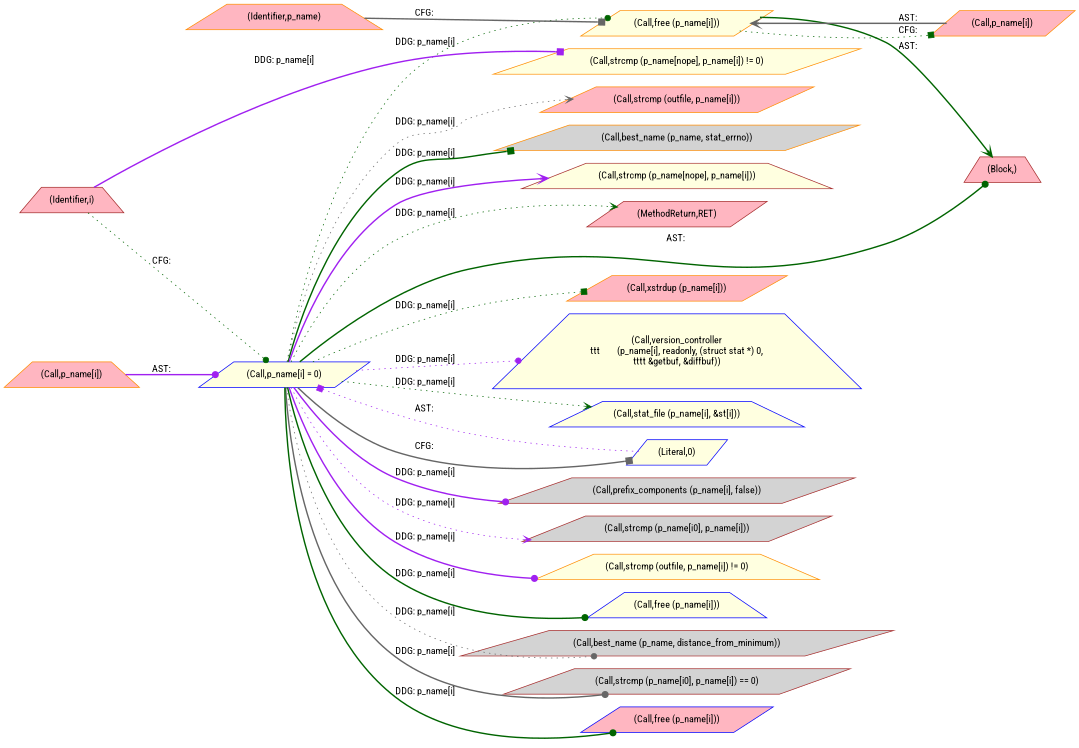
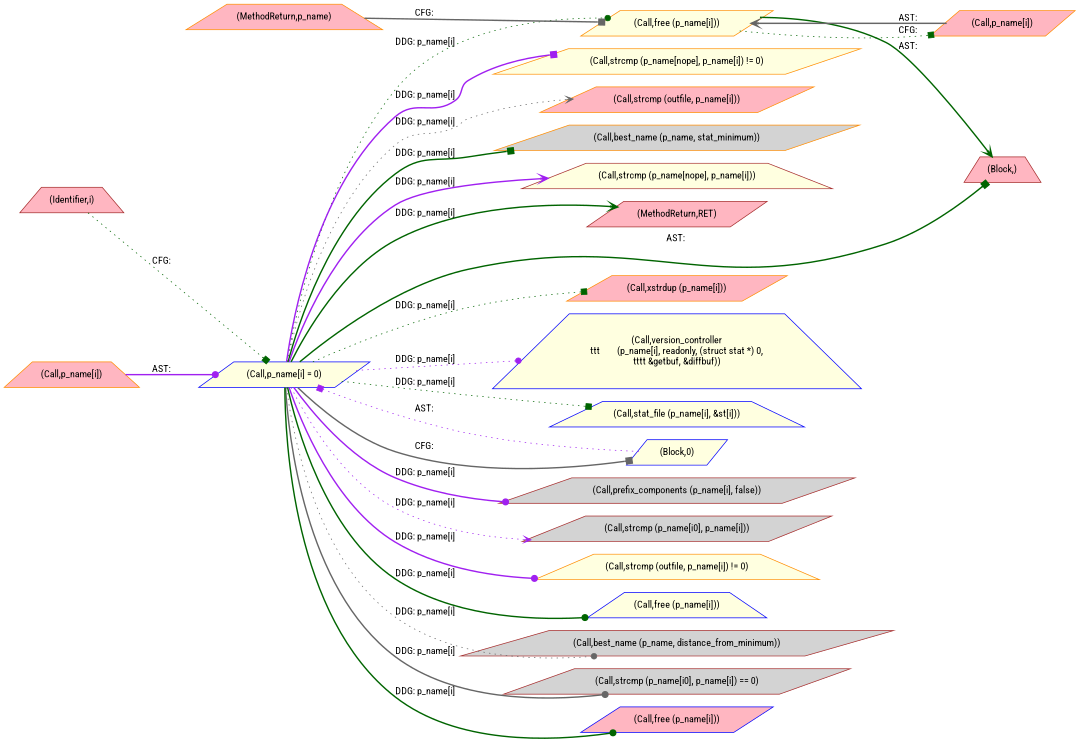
node "(Identifier,p_name)": label "(Identifier,p_name)" -> "(MethodReturn,p_name)"
edge "(Identifier,i)" -> "(Call,strcmp (p_name[nope], p_name[i]) != 0)": now "(Call,p_name[i] = 0)" -> "(Call,strcmp (p_name[nope], p_name[i]) != 0)"
node "(Call,best_name (p_name, stat_errno))": label "(Call,best_name (p_name, stat_errno))" -> "(Call,best_name (p_name, stat_minimum))"
edge "(Call,p_name[i] = 0)" -> "(MethodReturn,RET)": style dotted -> bold
edge "(Call,p_name[i] = 0)" -> "(Block,)": arrowhead dot -> box
edge "(Identifier,i)" -> "(Call,p_name[i] = 0)": arrowhead dot -> box
edge "(Call,p_name[i] = 0)" -> "(Call,stat_file (p_name[i], &st[i]))": arrowhead vee -> box
node "(Literal,0)": label "(Literal,0)" -> "(Block,0)"
